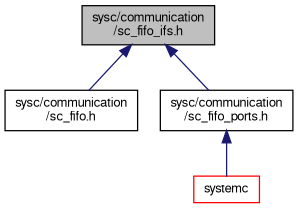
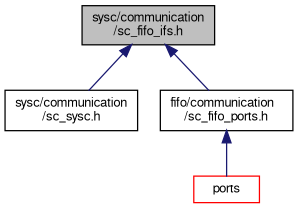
node "sysc/communication /sc_fifo.h": label "sysc/communication /sc_fifo.h" -> "sysc/communication /sc_sysc.h"
node "sysc/communication /sc_fifo_ports.h": label "sysc/communication /sc_fifo_ports.h" -> "fifo/communication /sc_fifo_ports.h"
node "systemc": label "systemc" -> "ports"
